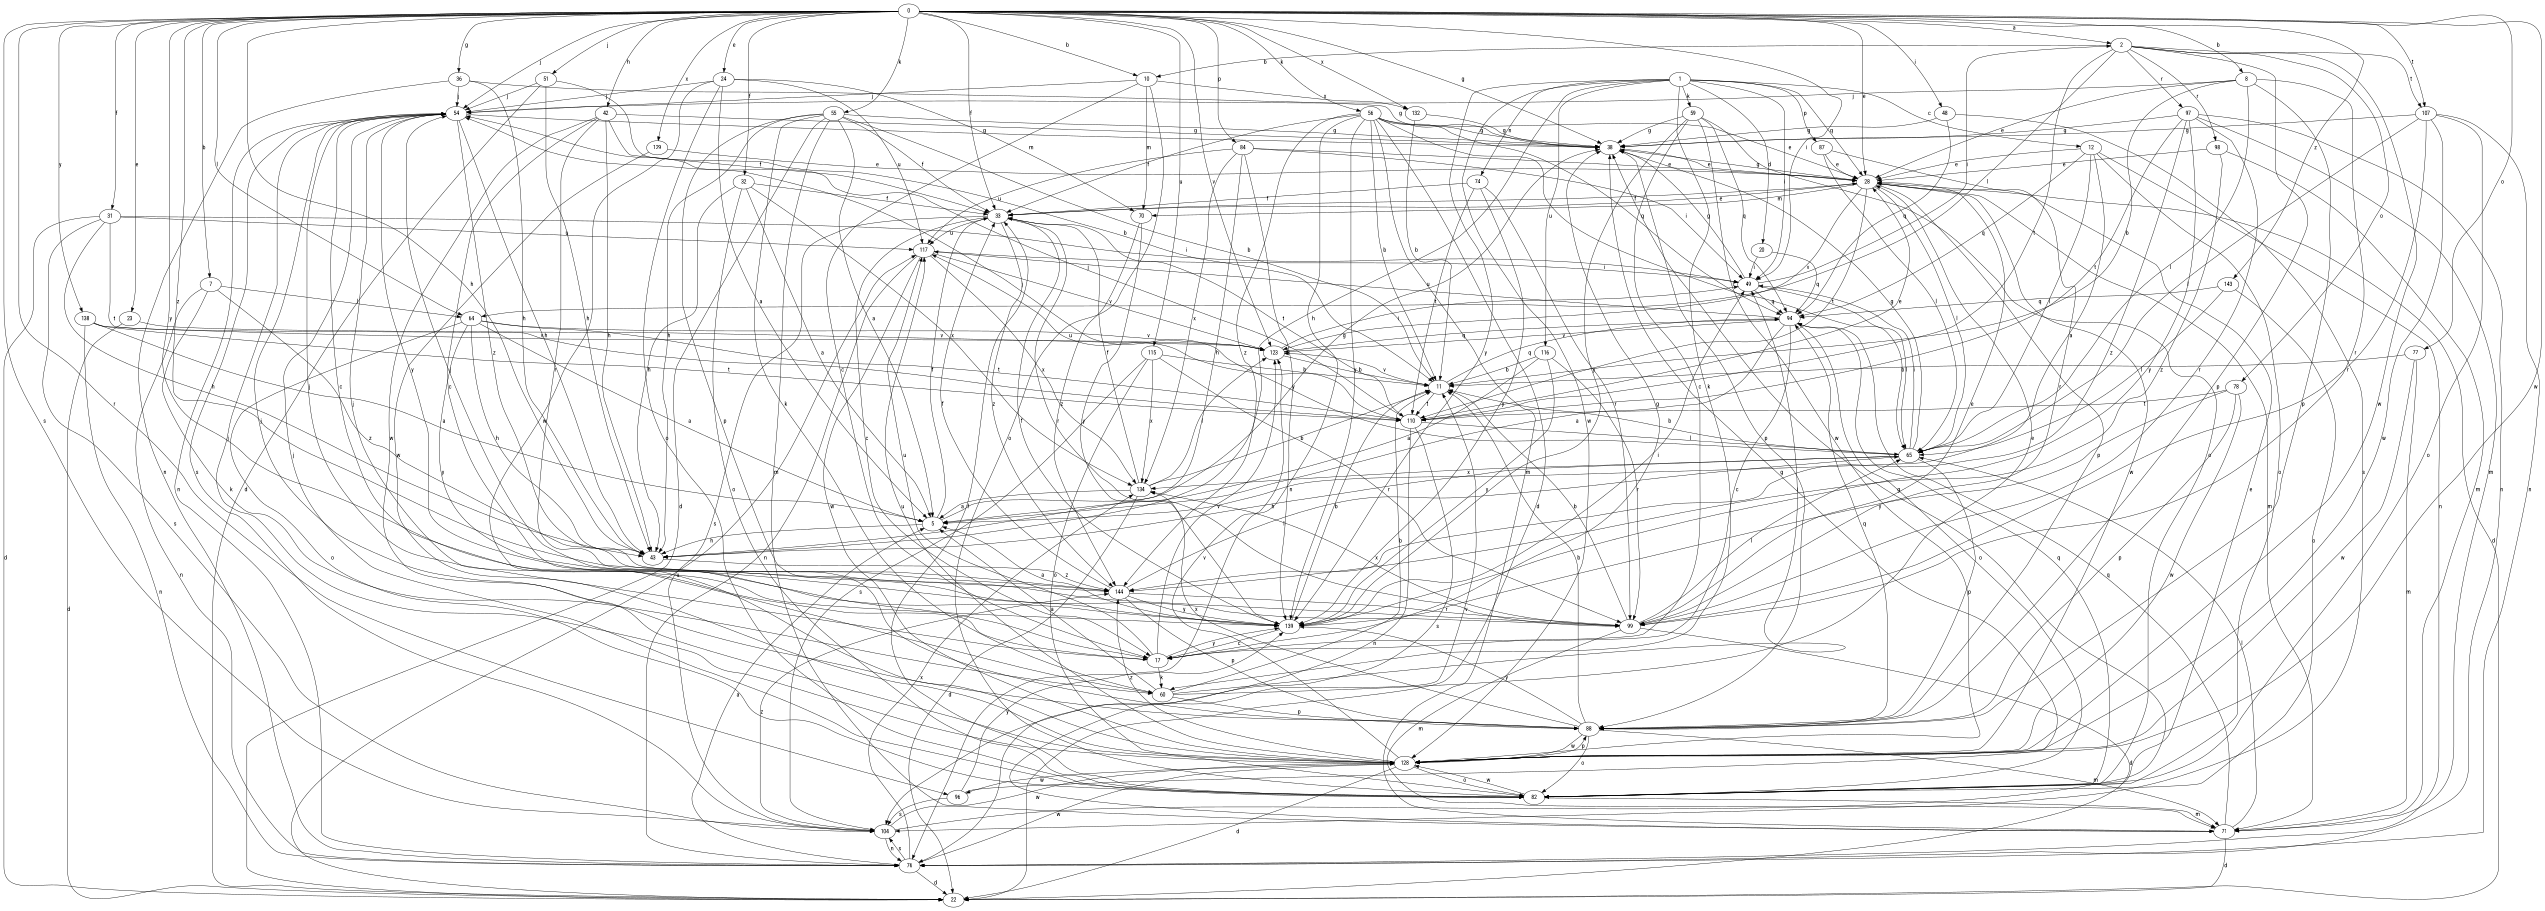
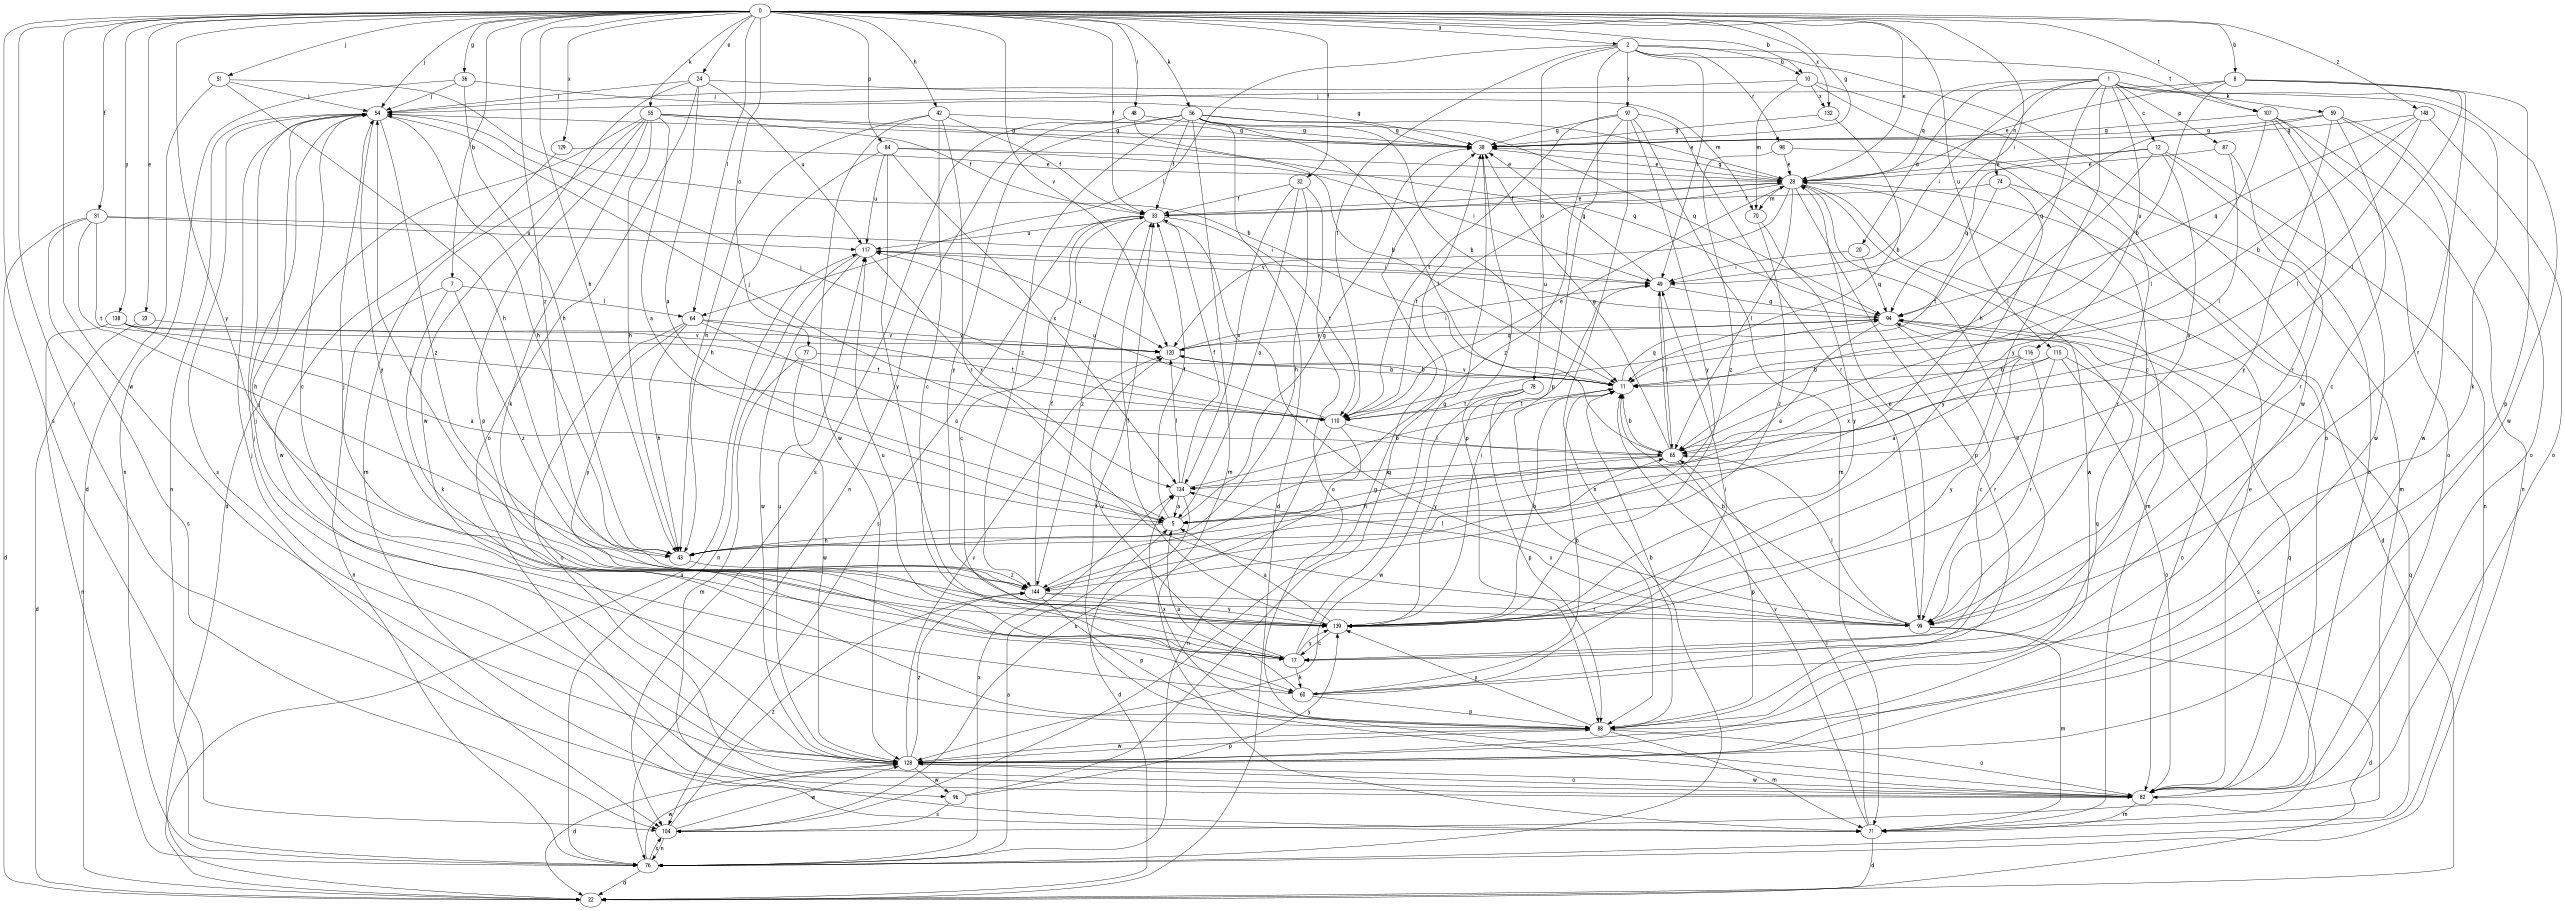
edge "143" -> "38": added, label "g"
edge "49" -> "2": reversed
edge "143" -> "11": added, label "b"
node "123": label "123" -> "120"
